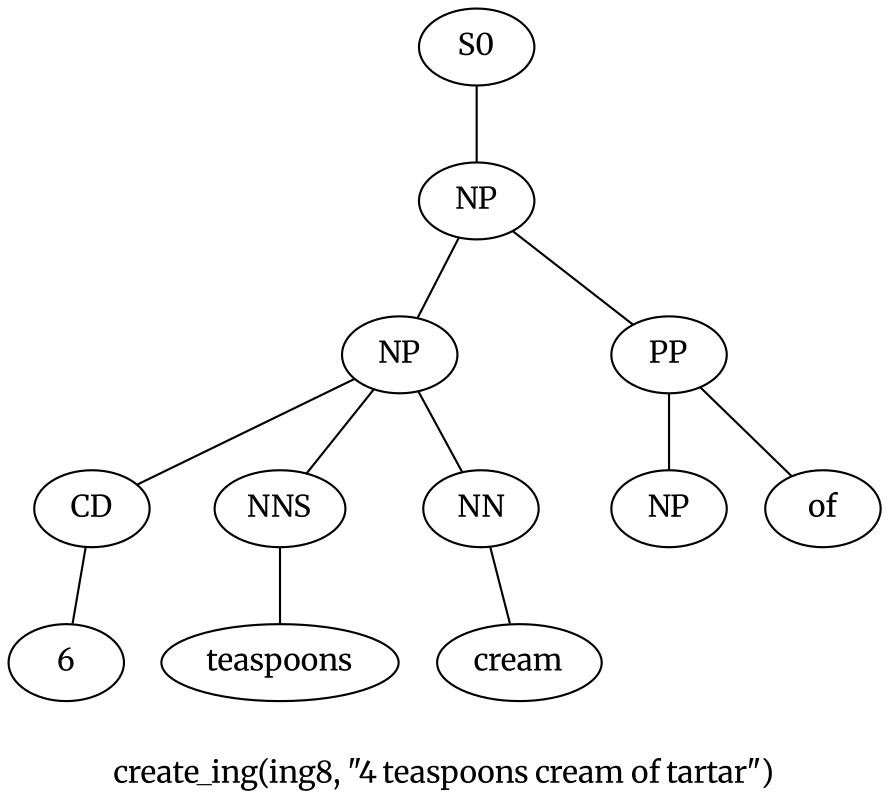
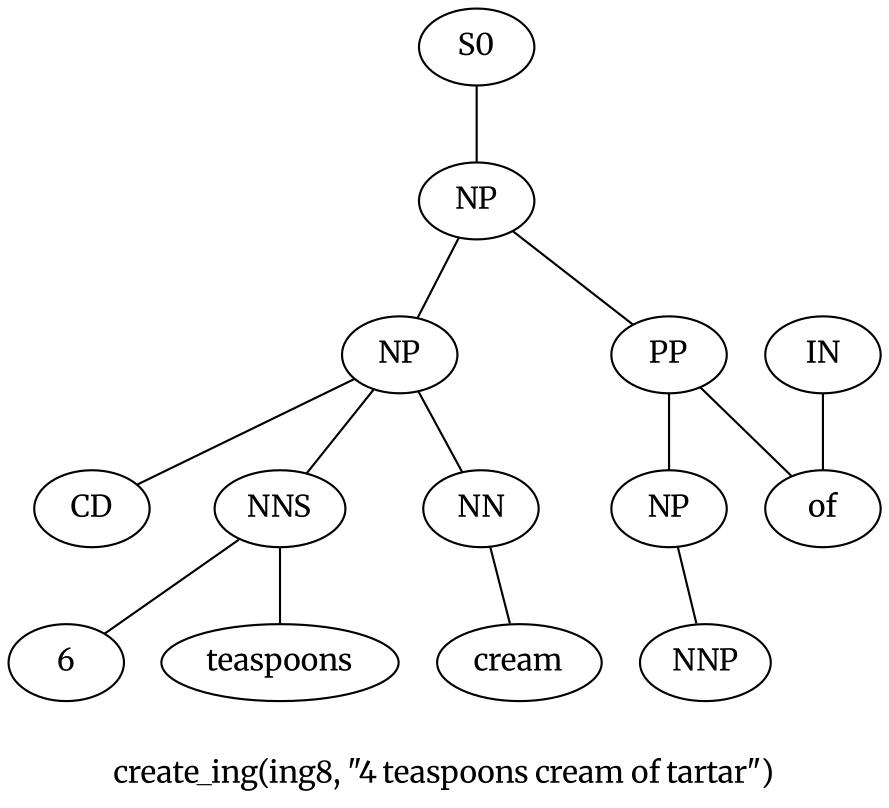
node "IN": added
edge "CD" -- "6": now "NNS" -- "6"
node "NNP": added
